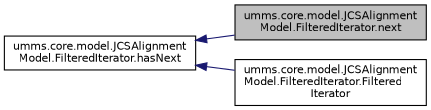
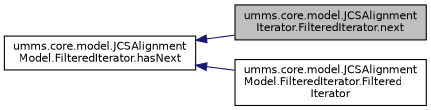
node "umms.core.model.JCSAlignment Model.FilteredIterator.next": label "umms.core.model.JCSAlignment Model.FilteredIterator.next" -> "umms.core.model.JCSAlignment Iterator.FilteredIterator.next"
